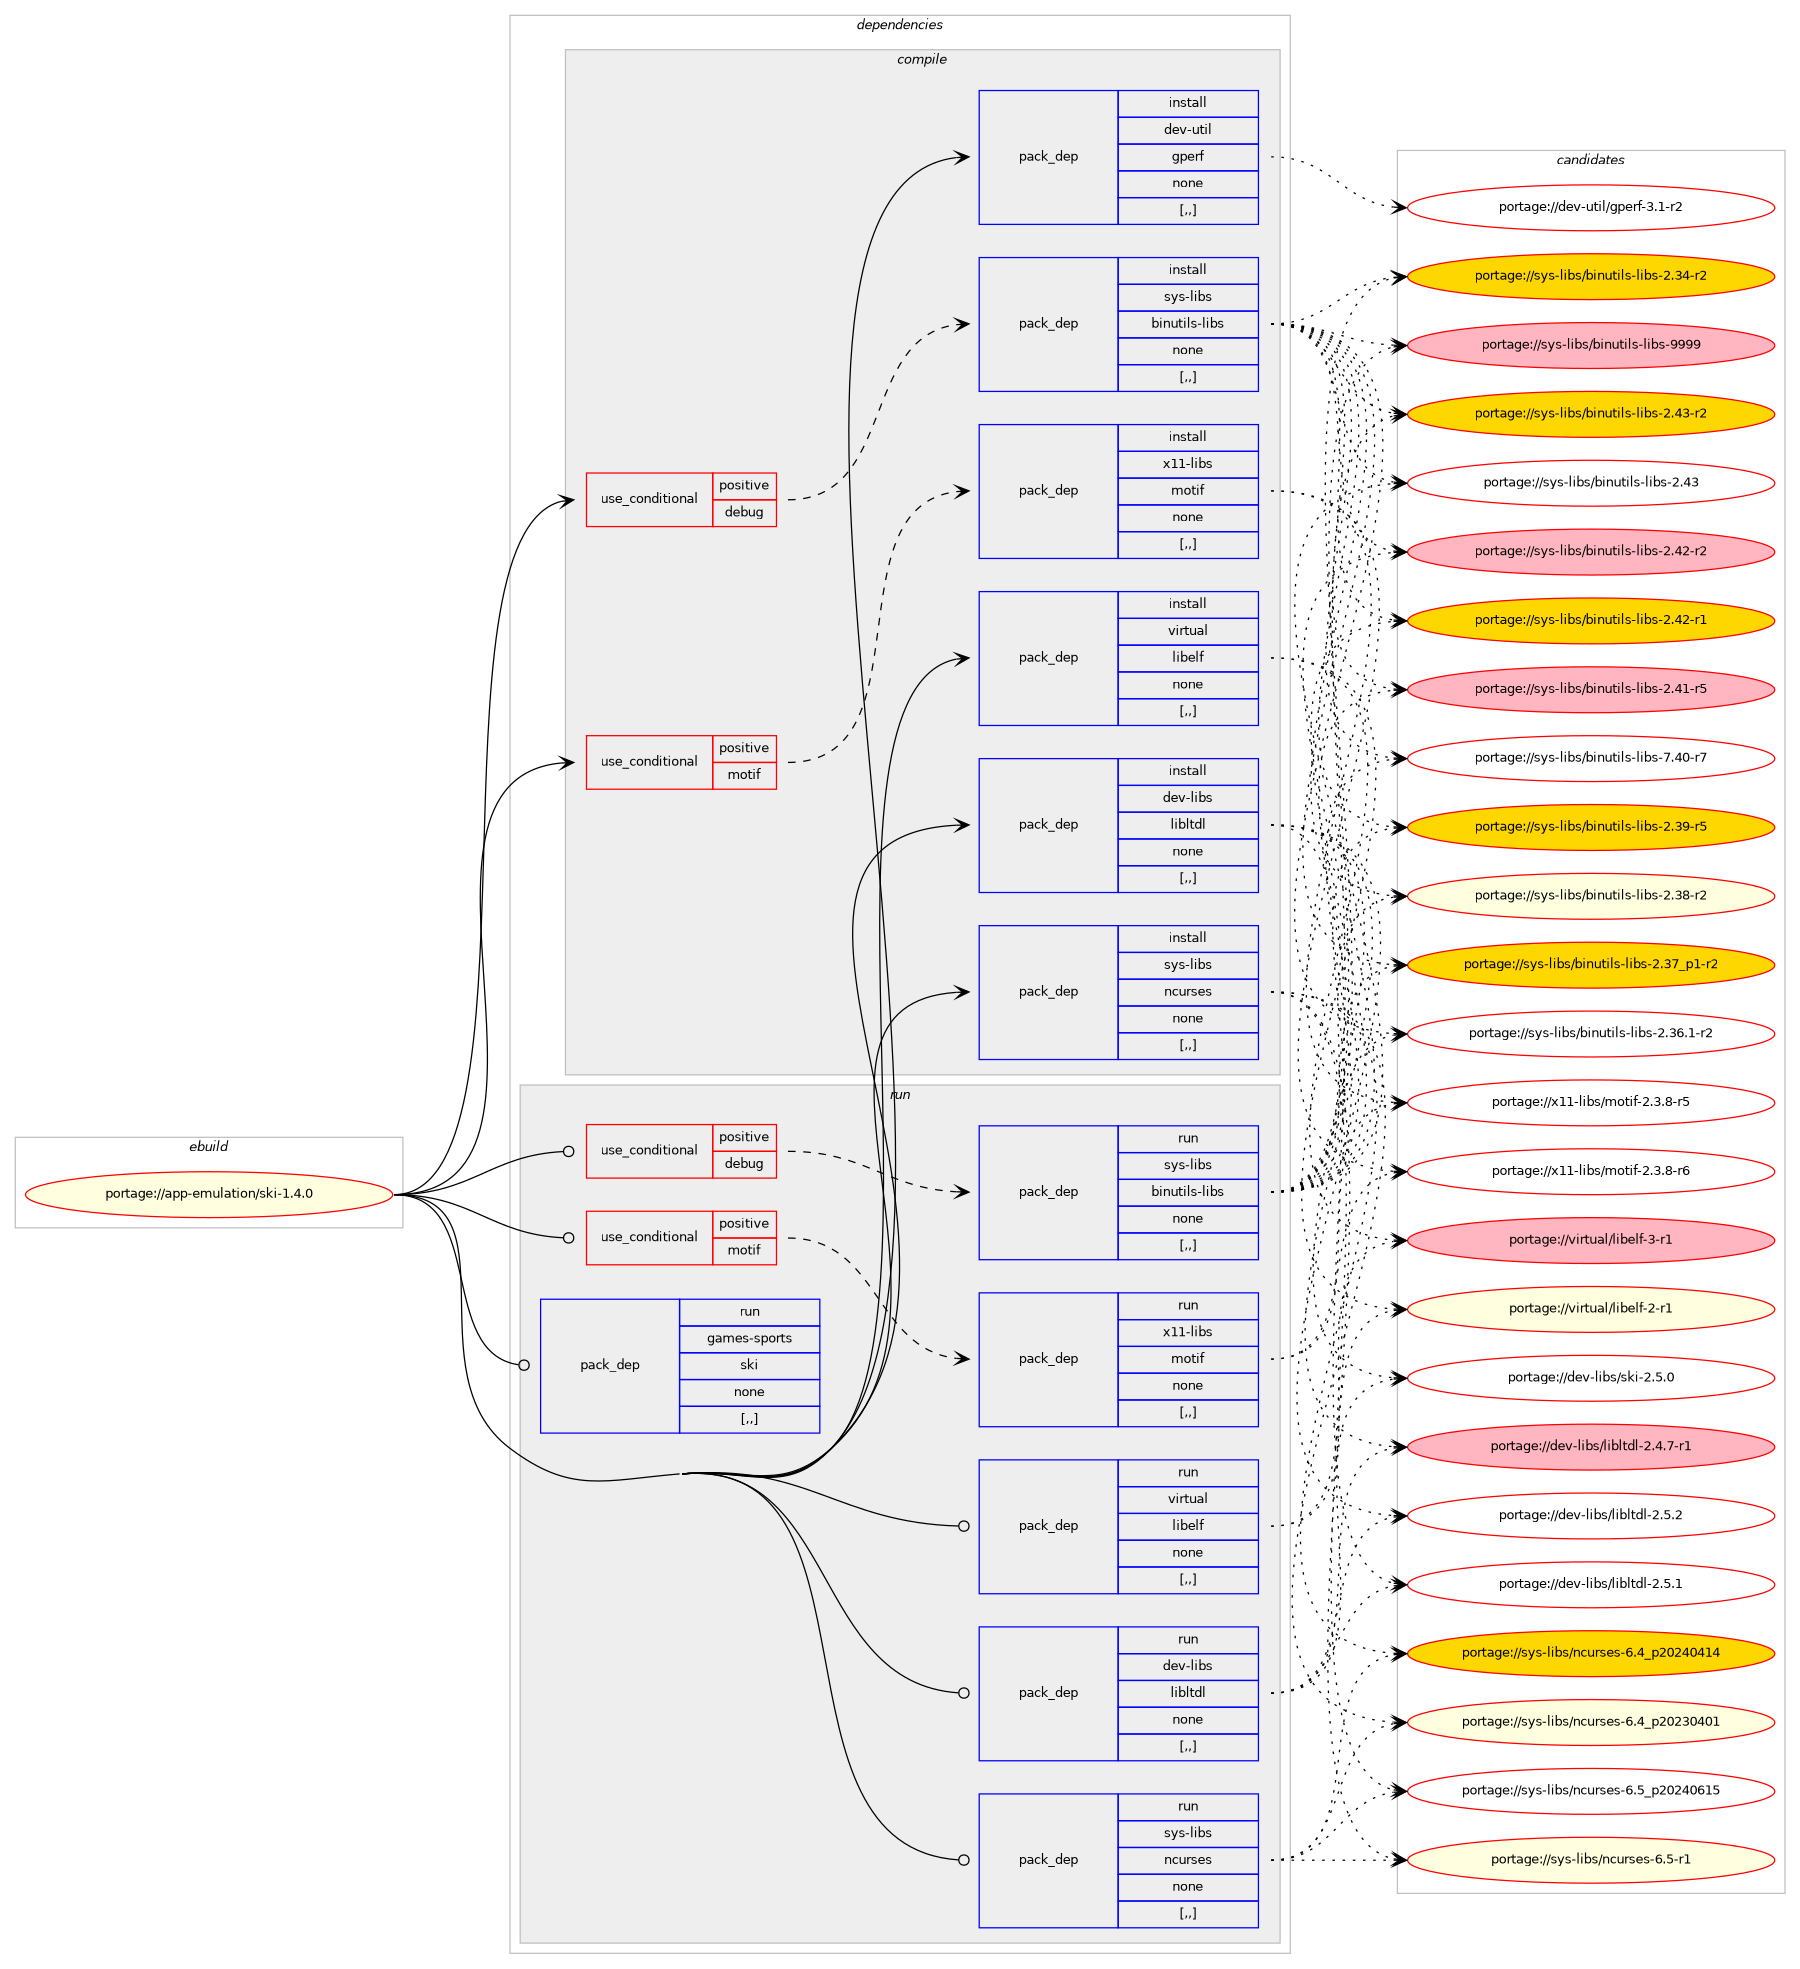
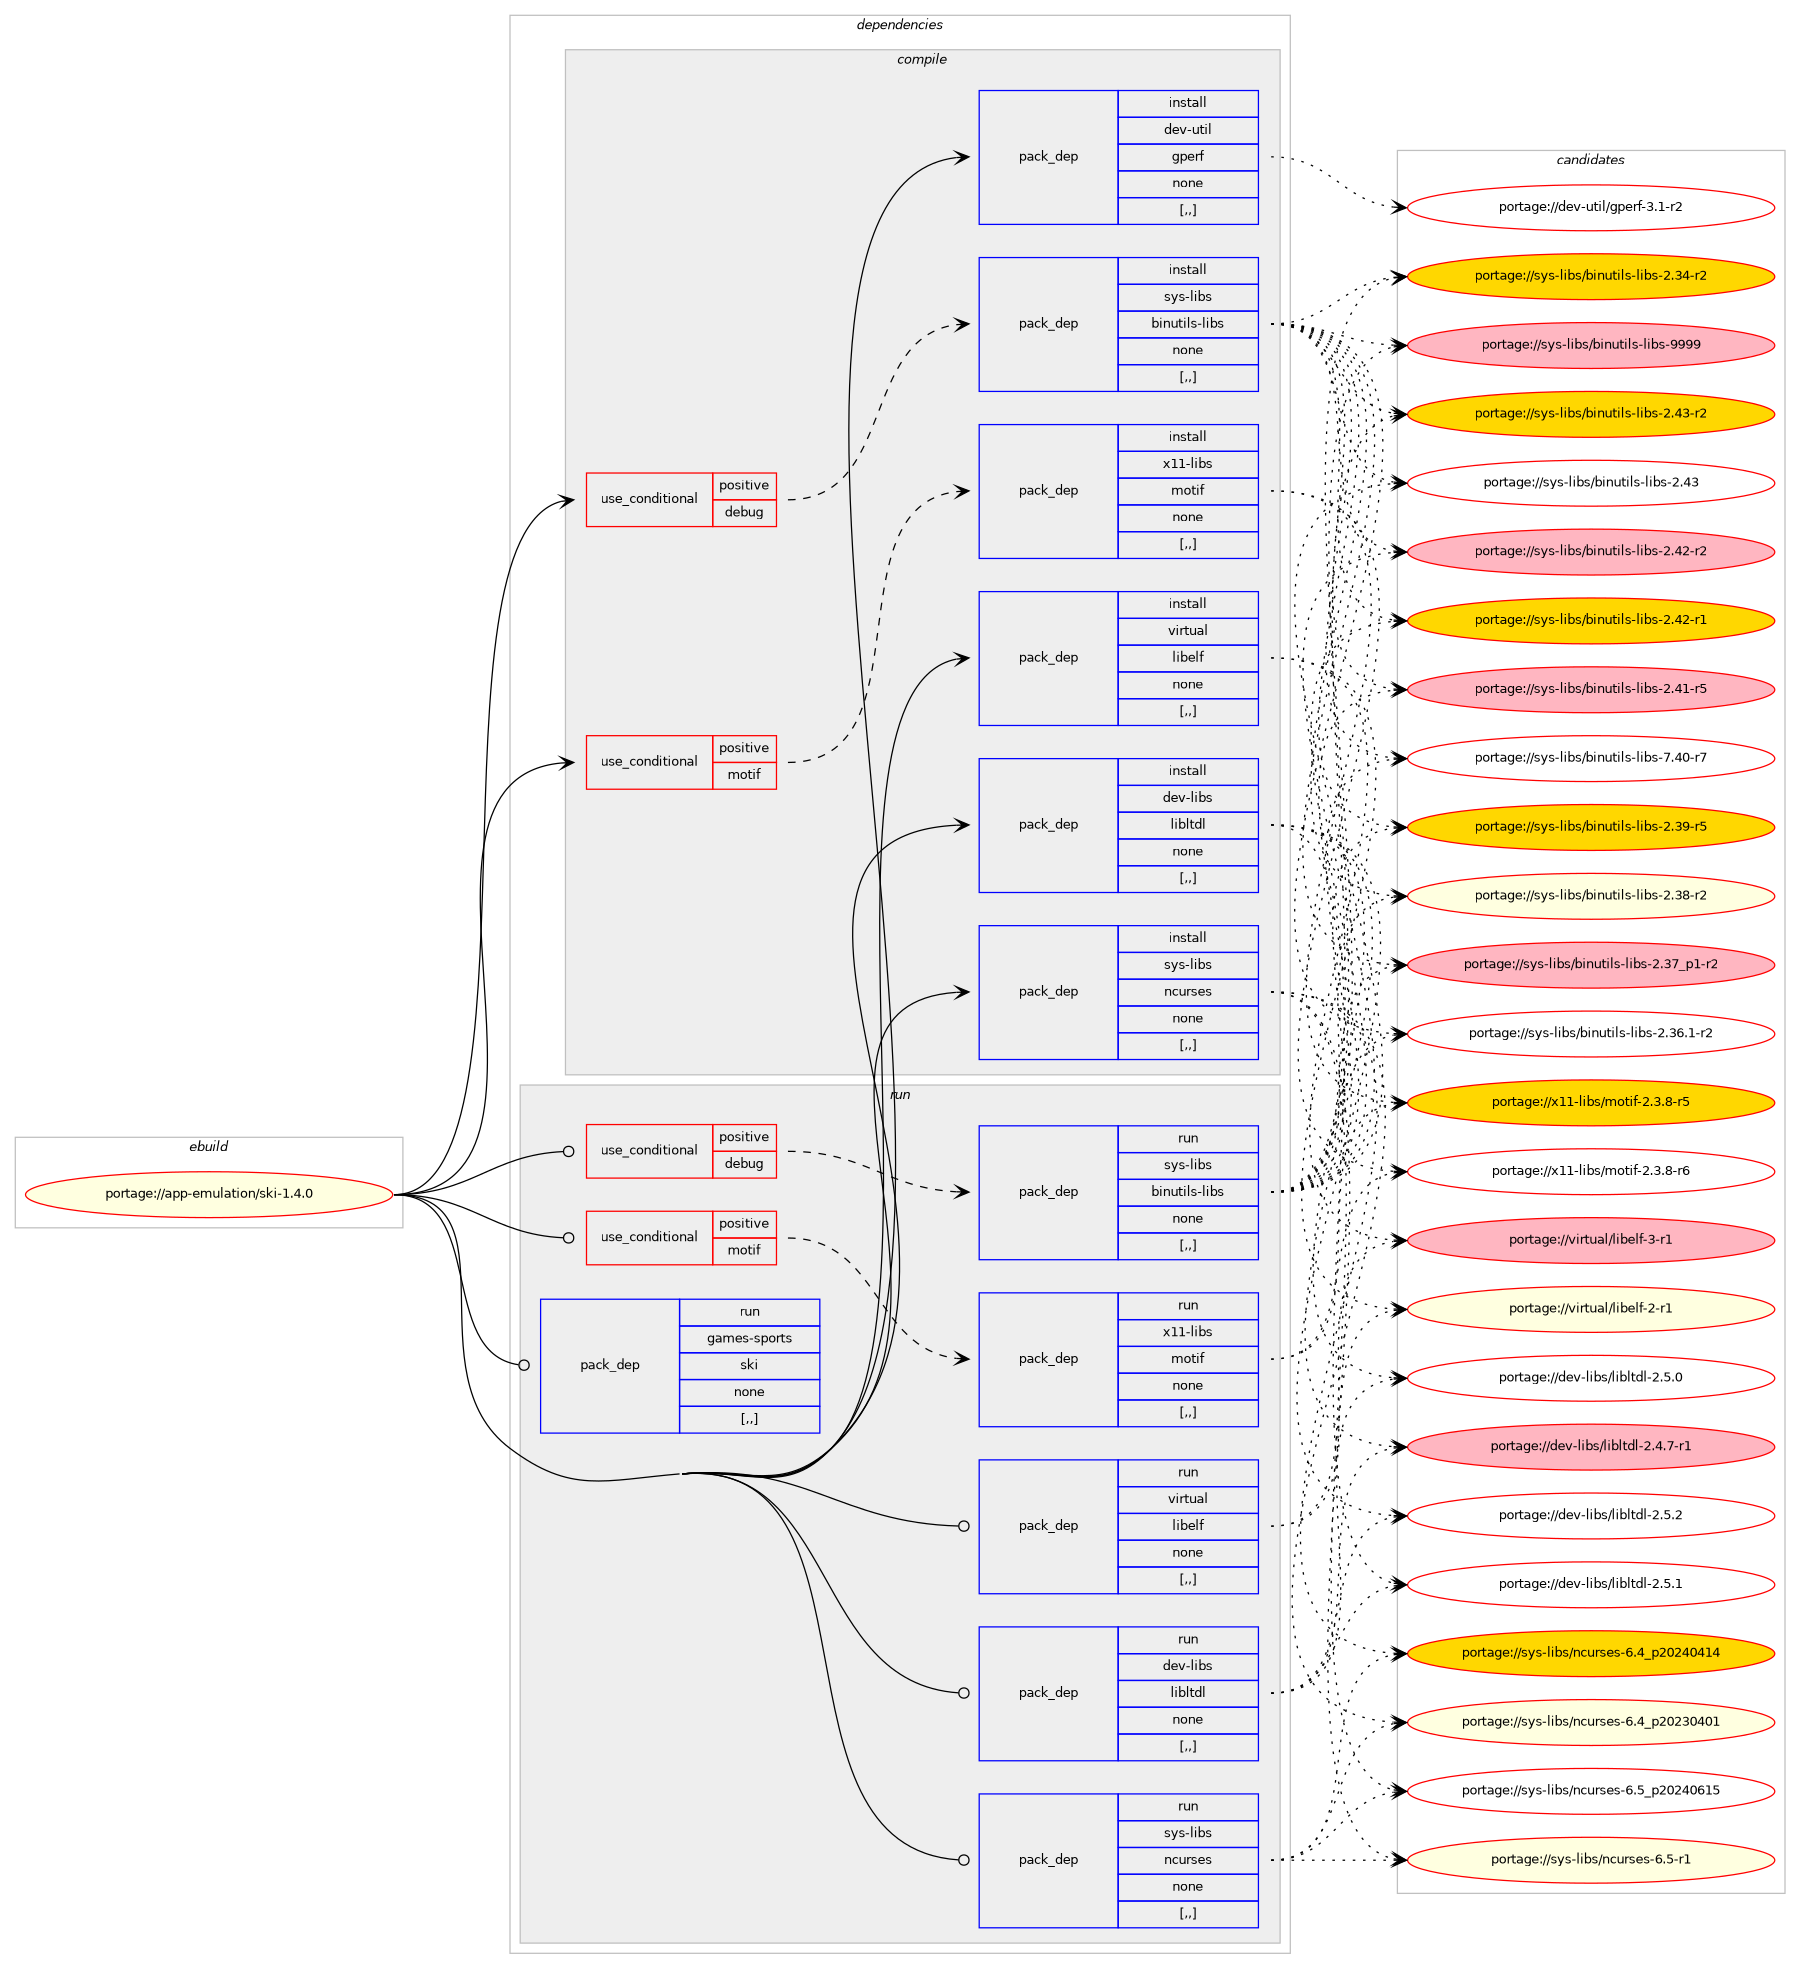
node "portage://sys-libs/binutils-libs-2.37_p1-r2": fillcolor gold -> lightpink
node "portage://x11-libs/motif-2.3.8-r5": fillcolor white -> gold
node "portage://dev-libs/ski-2.5.0": label "portage://dev-libs/ski-2.5.0" -> "portage://dev-libs/libltdl-2.5.0"
